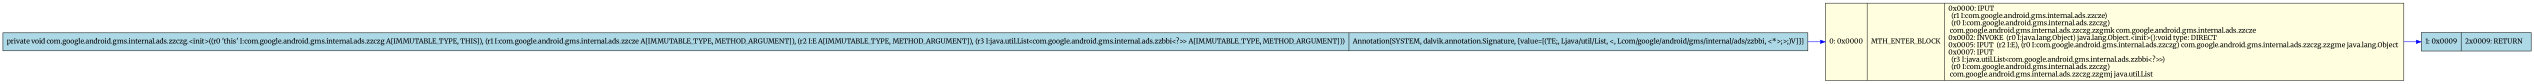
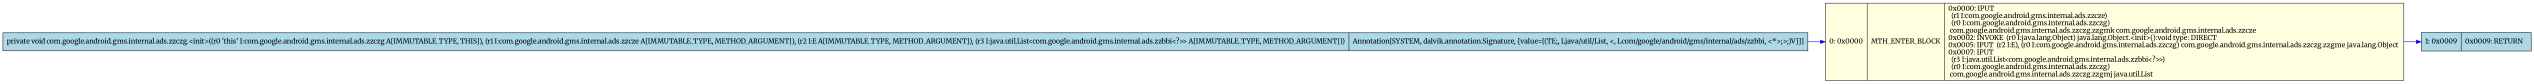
node "1: 0x0009": text "2x0009: RETURN" -> "0x0009: RETURN"
